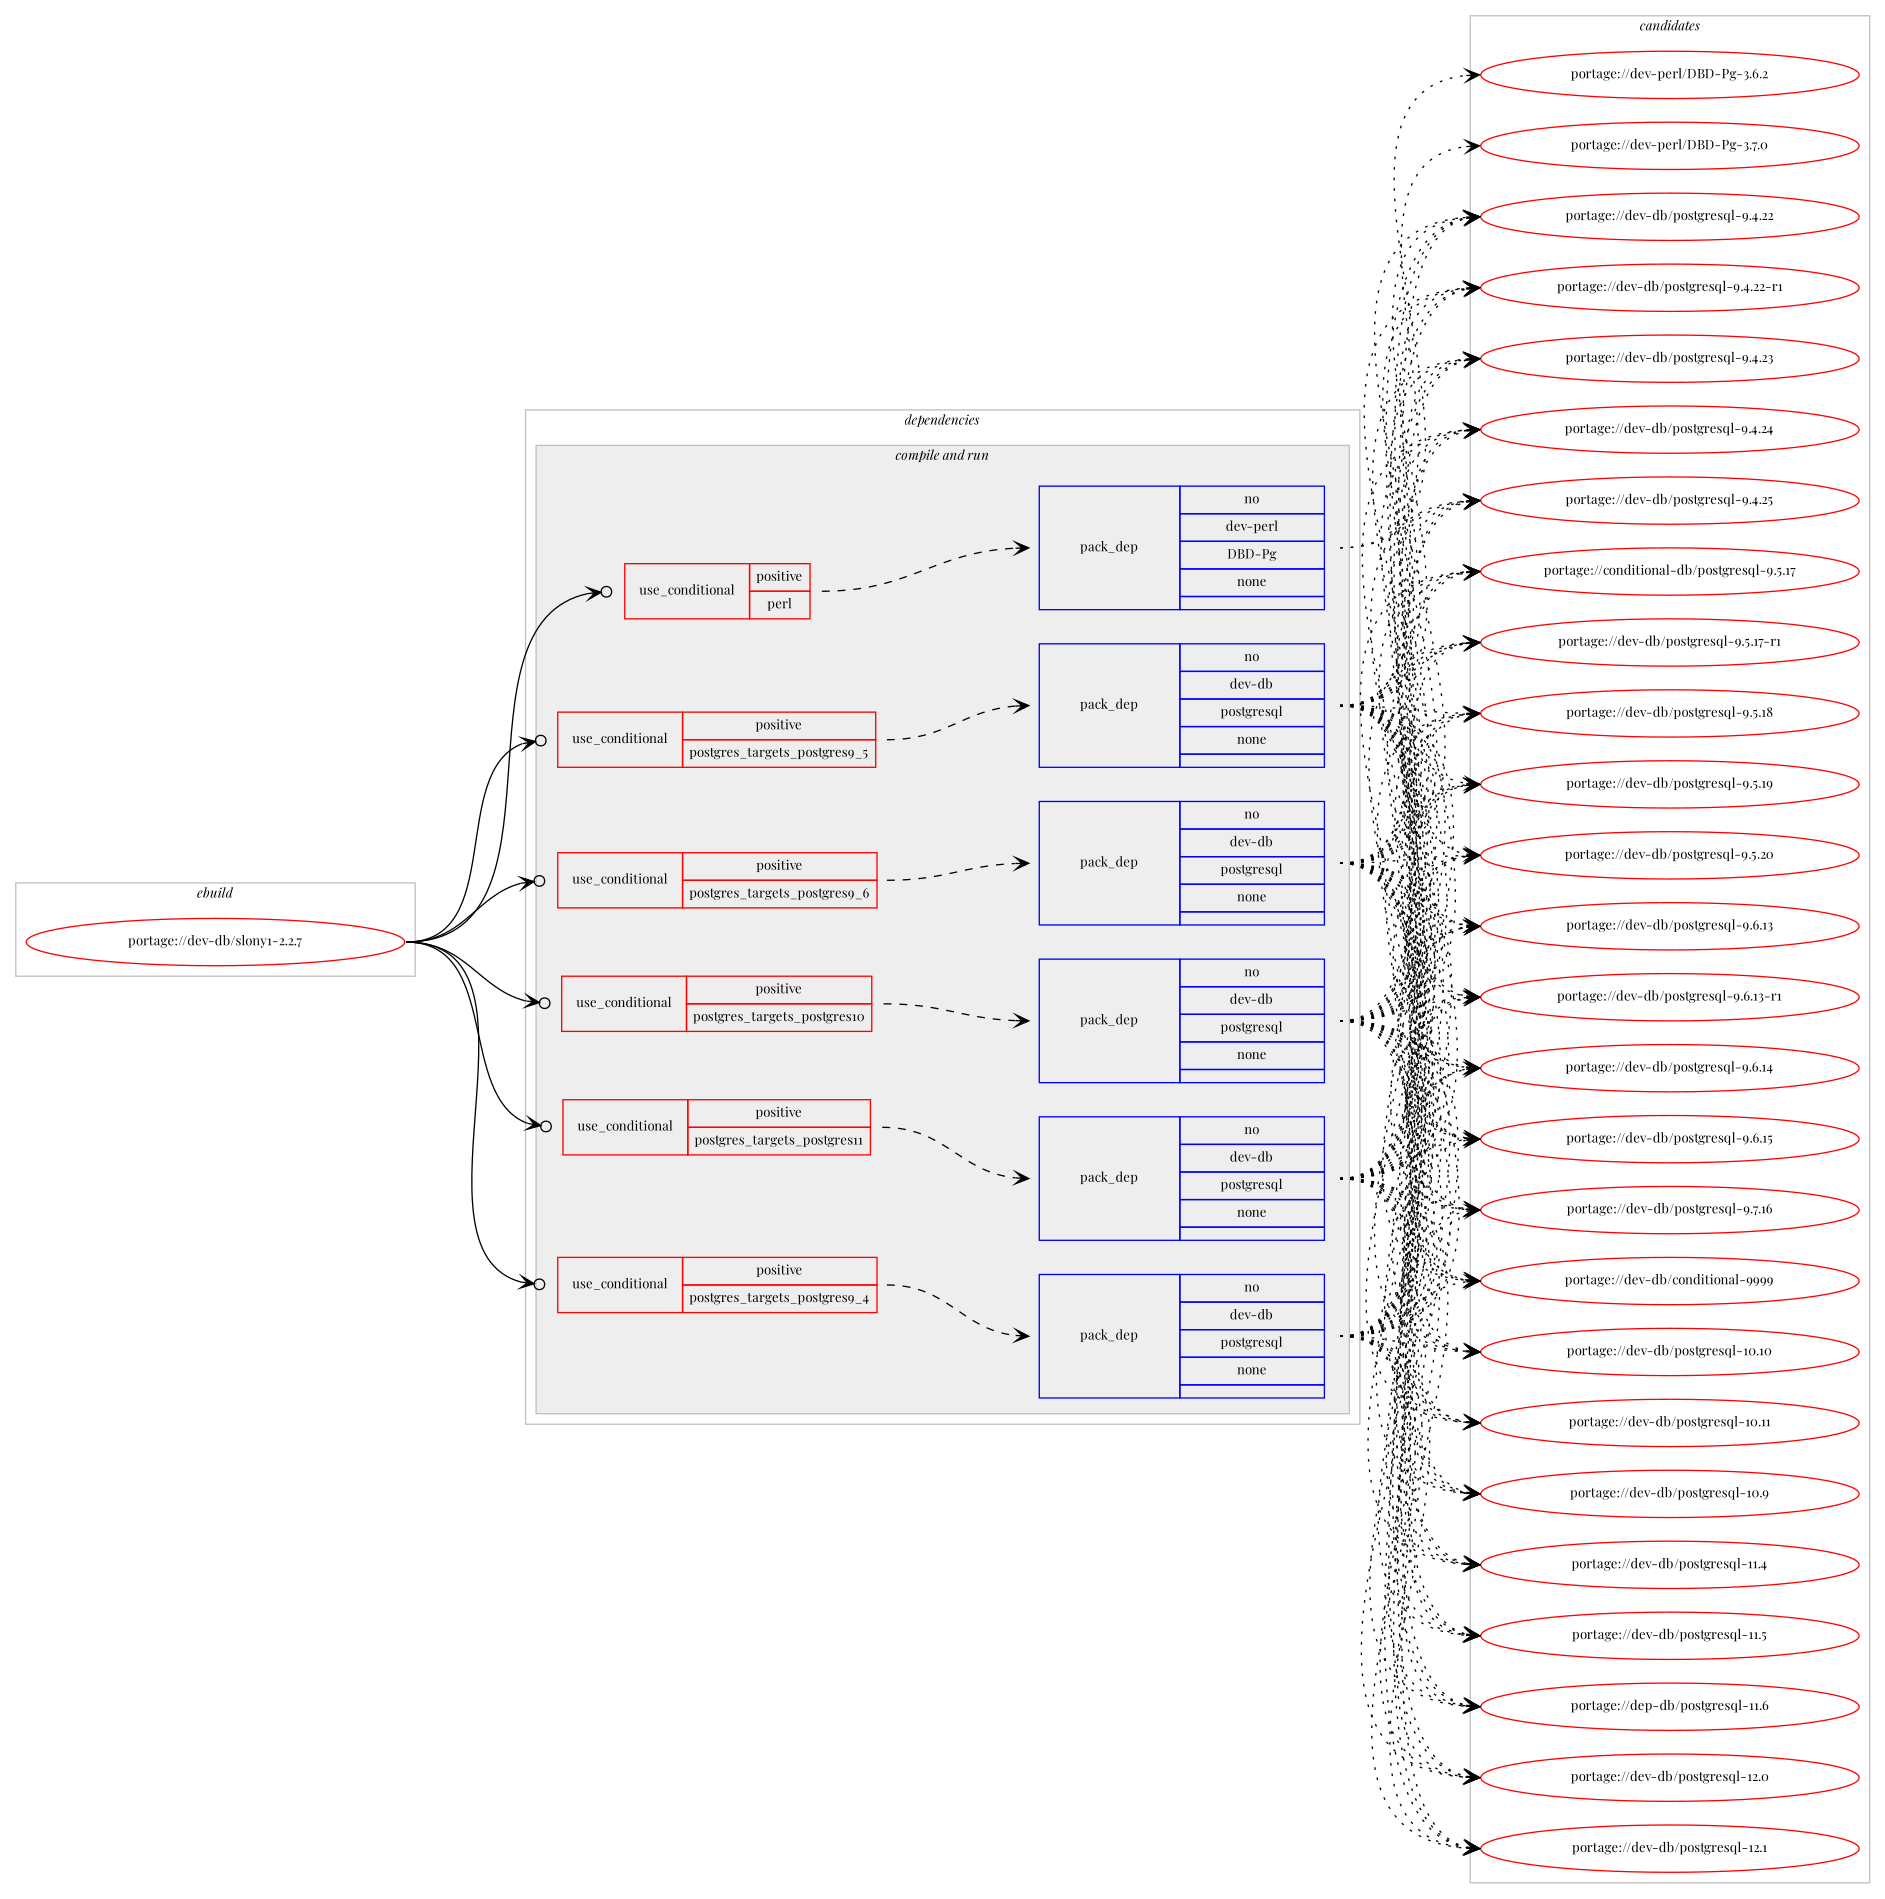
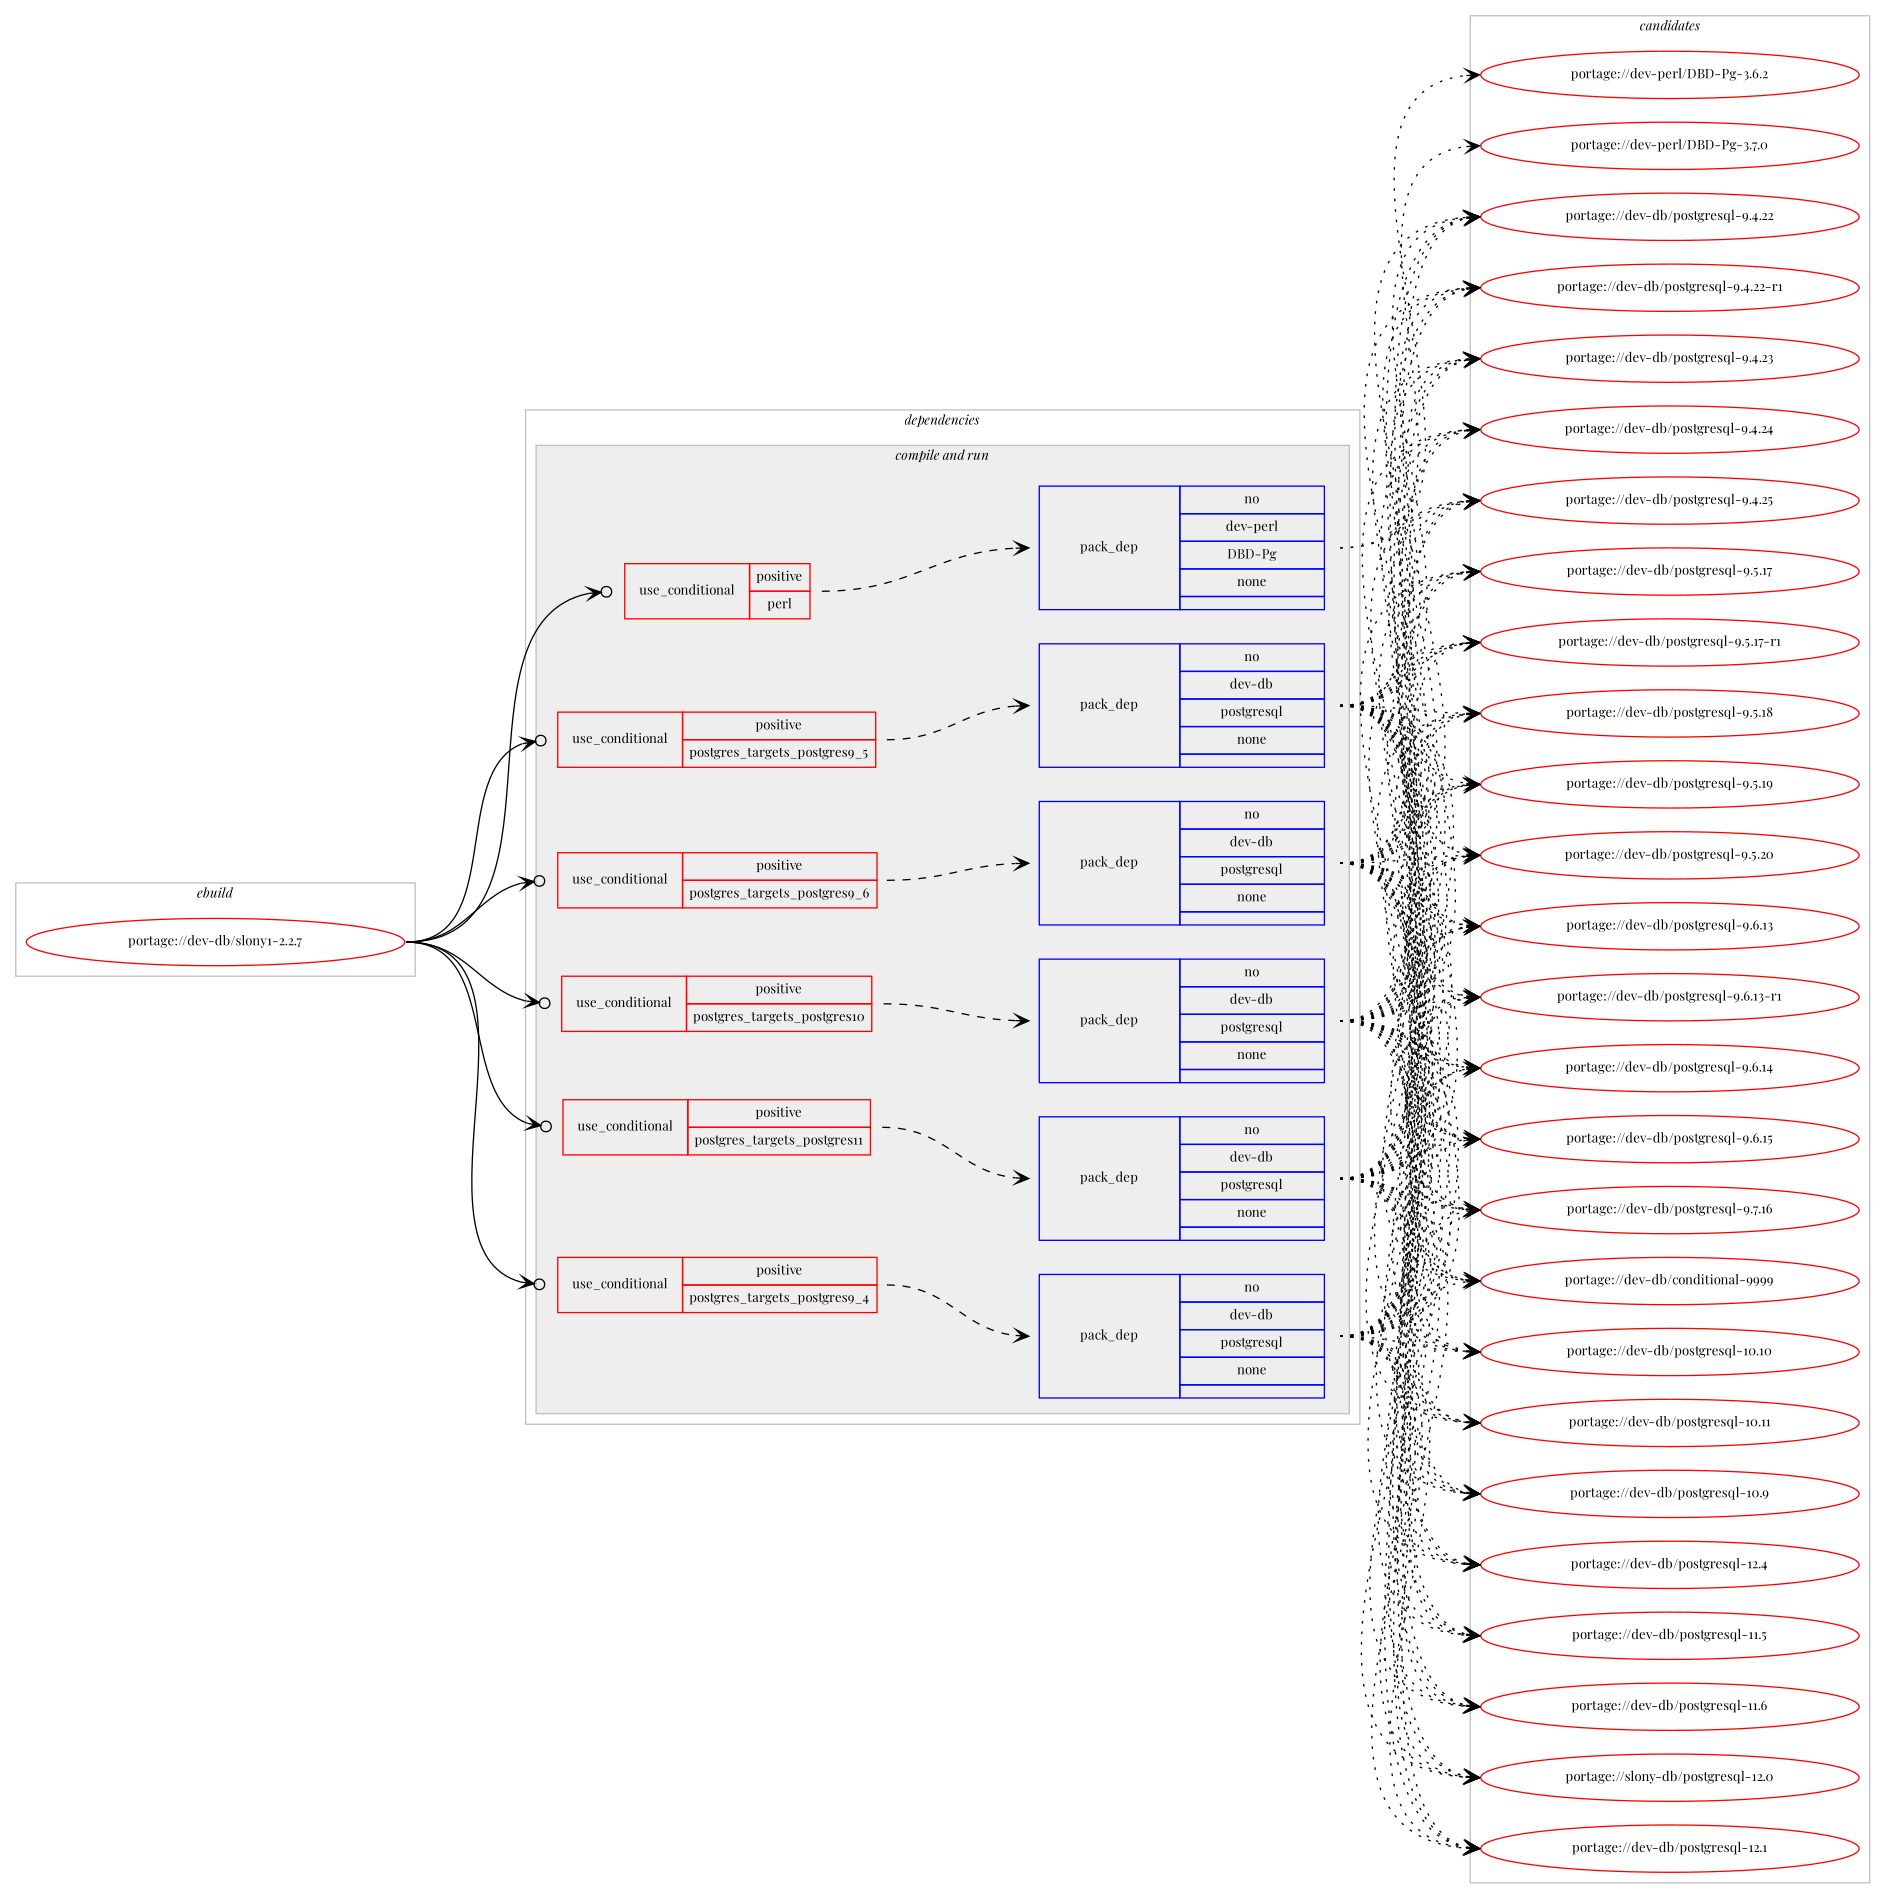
node "portage://conditional-db/postgresql-9.5.17": label "portage://conditional-db/postgresql-9.5.17" -> "portage://dev-db/postgresql-9.5.17"
node "portage://dev-db/postgresql-11.4": label "portage://dev-db/postgresql-11.4" -> "portage://dev-db/postgresql-12.4"
node "portage://dep-db/postgresql-11.6": label "portage://dep-db/postgresql-11.6" -> "portage://dev-db/postgresql-11.6"
node "portage://dev-db/postgresql-12.0": label "portage://dev-db/postgresql-12.0" -> "portage://slony-db/postgresql-12.0"
